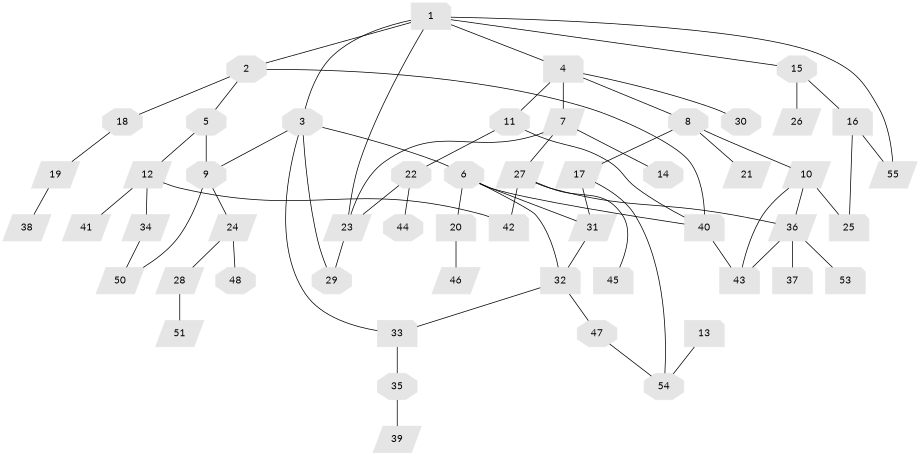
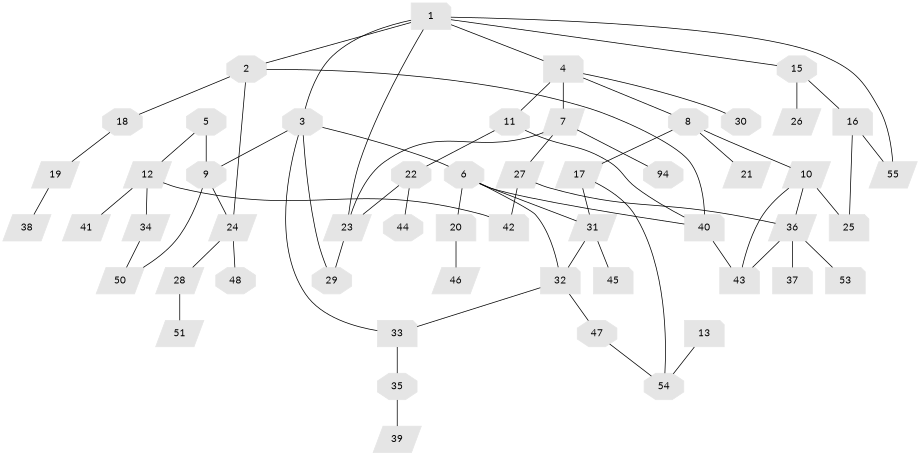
edge "2" -- "5": now "2" -- "24"
node "14": label "14" -> "94"
edge "27" -- "45": now "31" -- "45"
